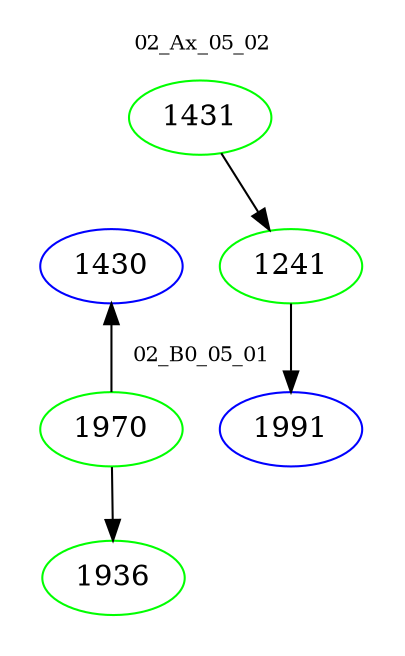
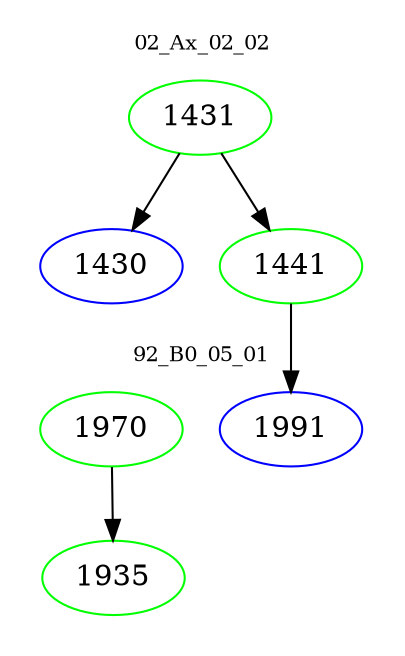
cluster "02_Ax_05_02": label "02_Ax_05_02" -> "02_Ax_02_02"
node "1241": label "1241" -> "1441"
cluster "02_B0_05_01": label "02_B0_05_01" -> "92_B0_05_01"
edge "1970" -> "1430": now "1431" -> "1430"
node "1936": label "1936" -> "1935"
